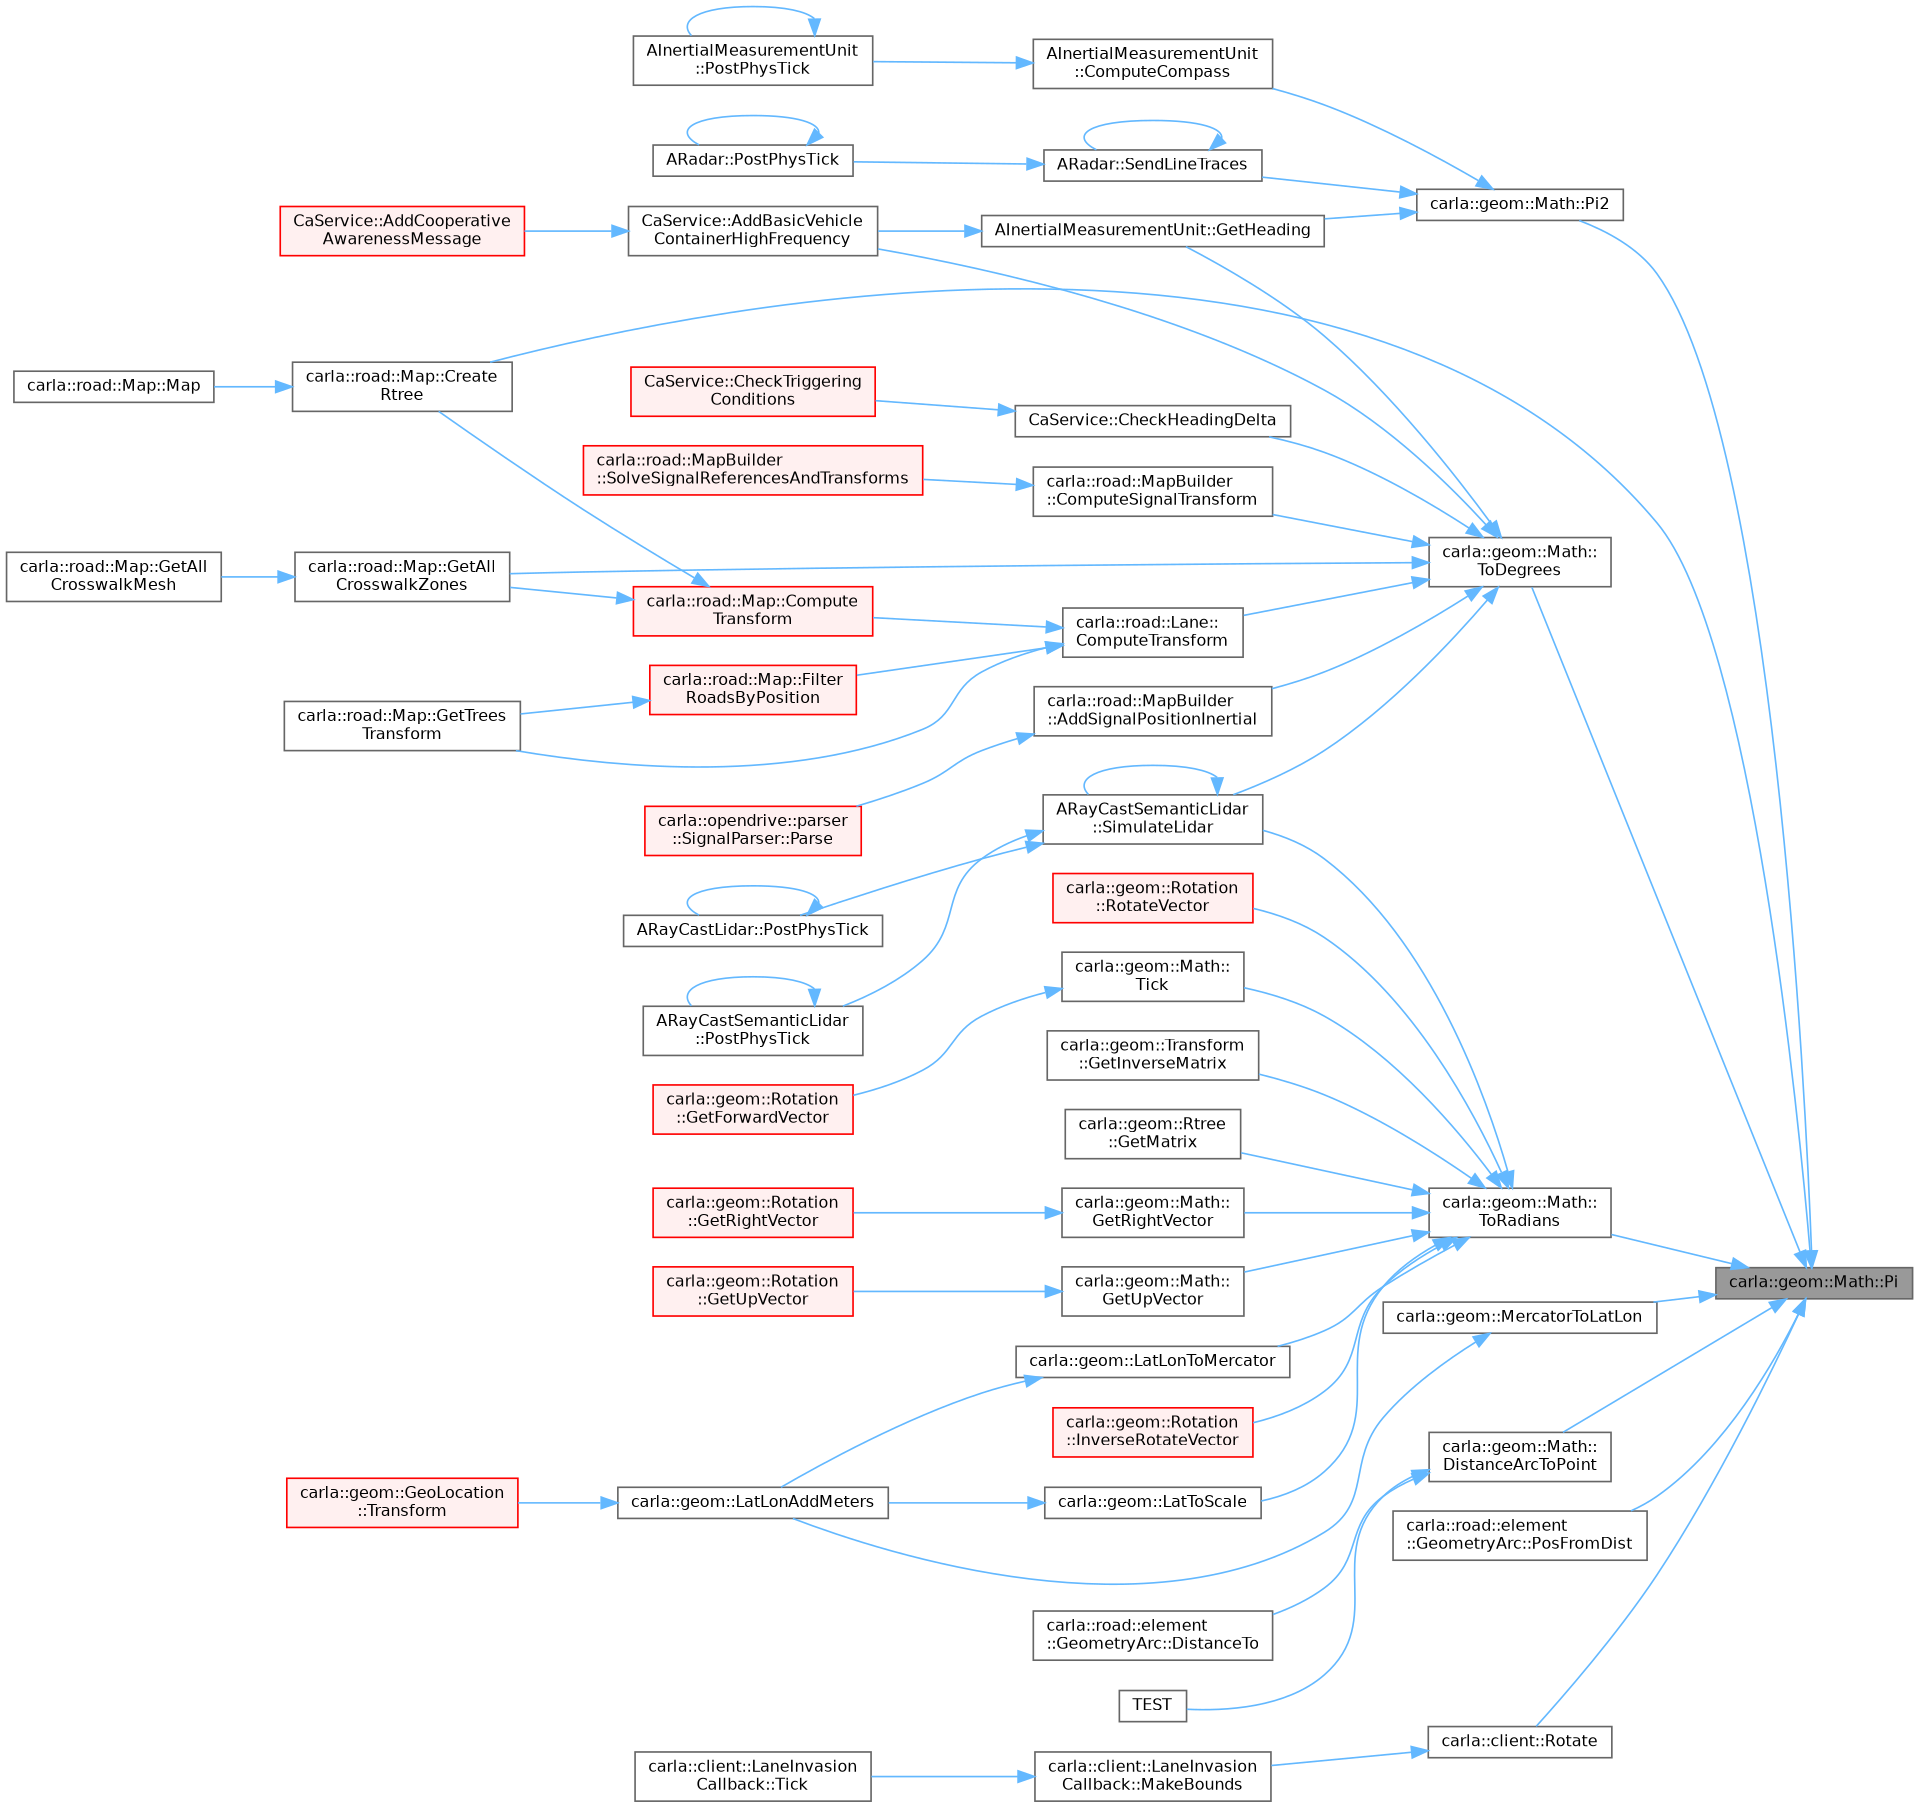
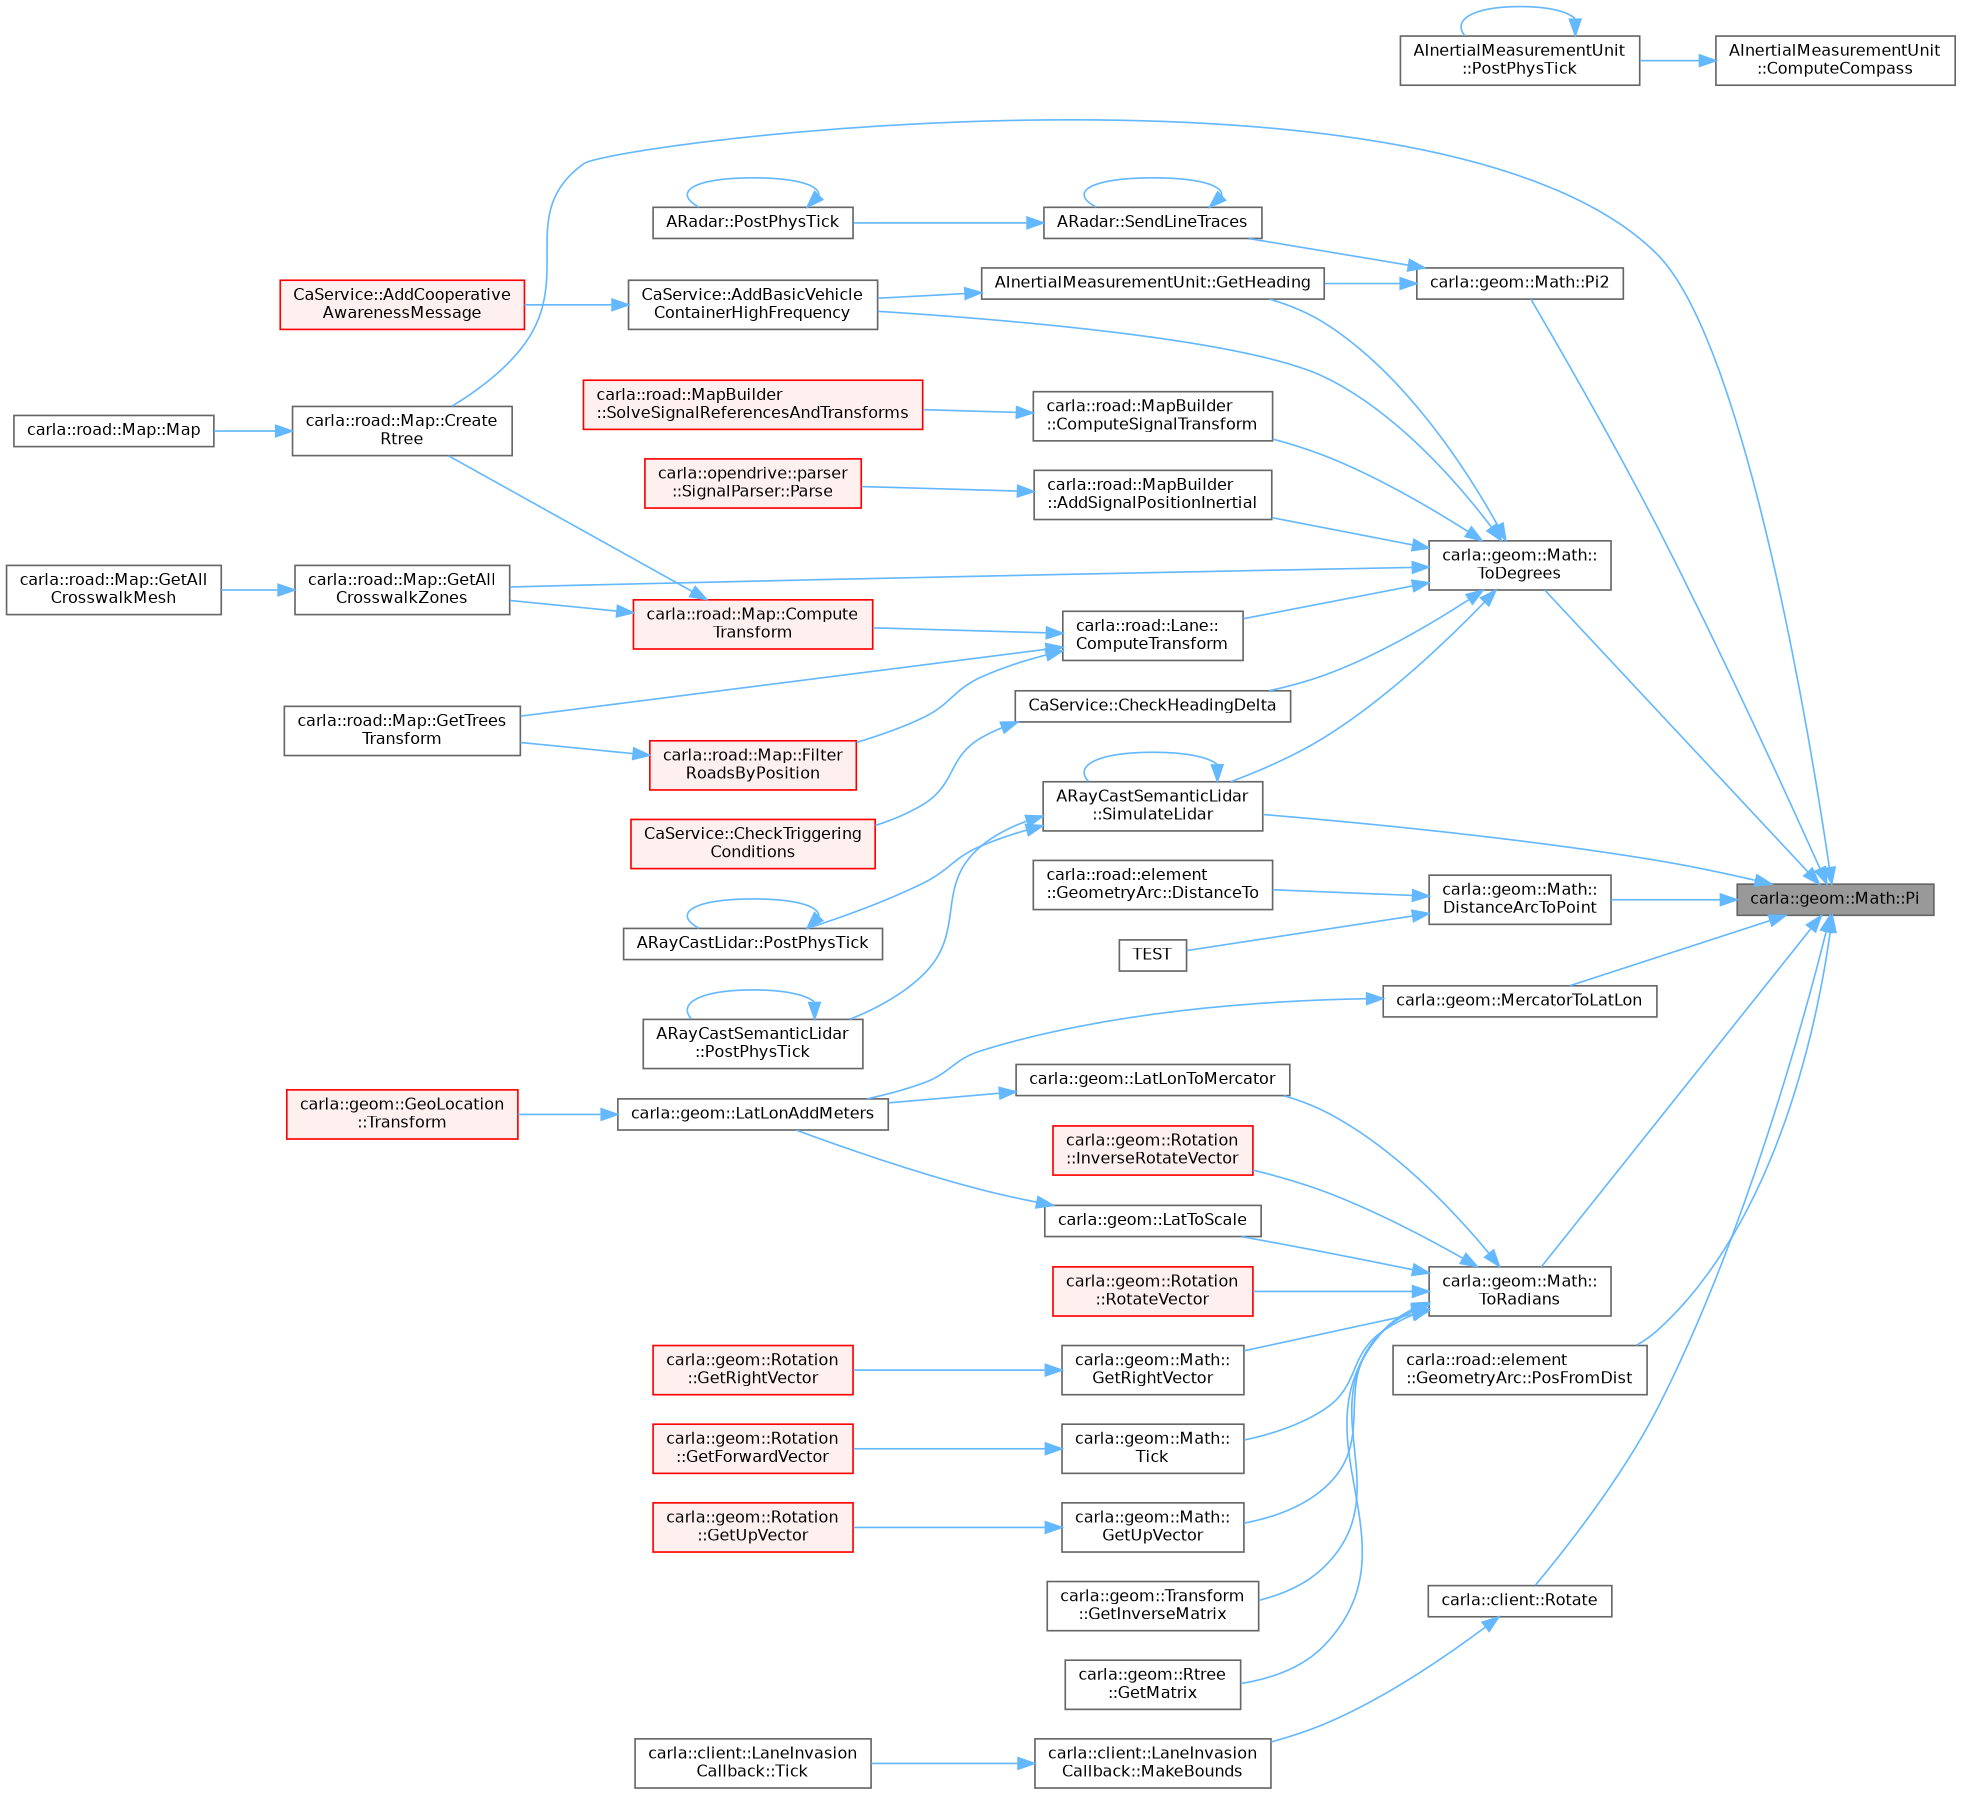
edge "AInertialMeasurementUnit ::ComputeCompass" -> "carla::geom::Math::Pi2": removed
edge "ARayCastSemanticLidar ::SimulateLidar" -> "carla::geom::Math:: ToRadians": now "ARayCastSemanticLidar ::SimulateLidar" -> "carla::geom::Math::Pi"
